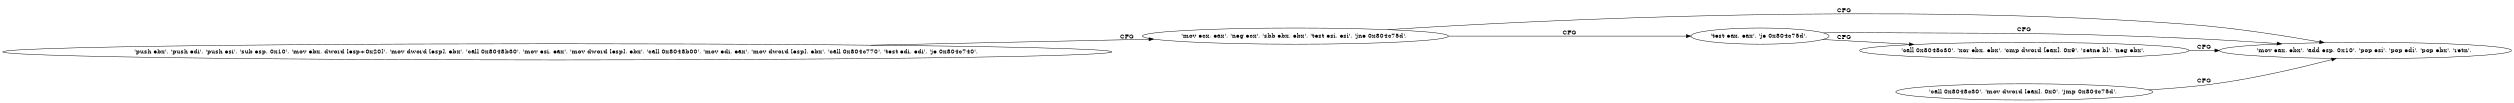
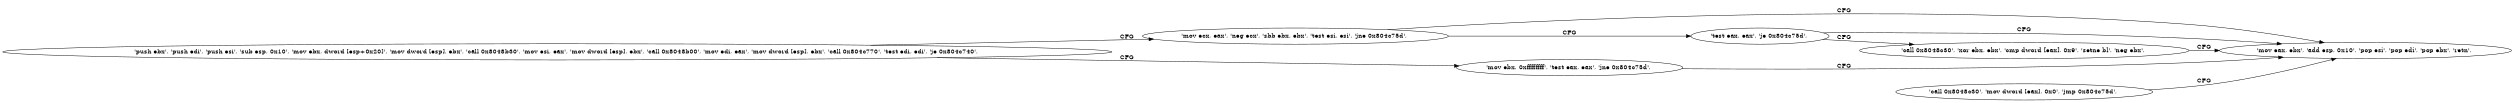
node "'mov ebx, 0xffffffff', 'test eax, eax', 'jne 0x804c75d',": added
